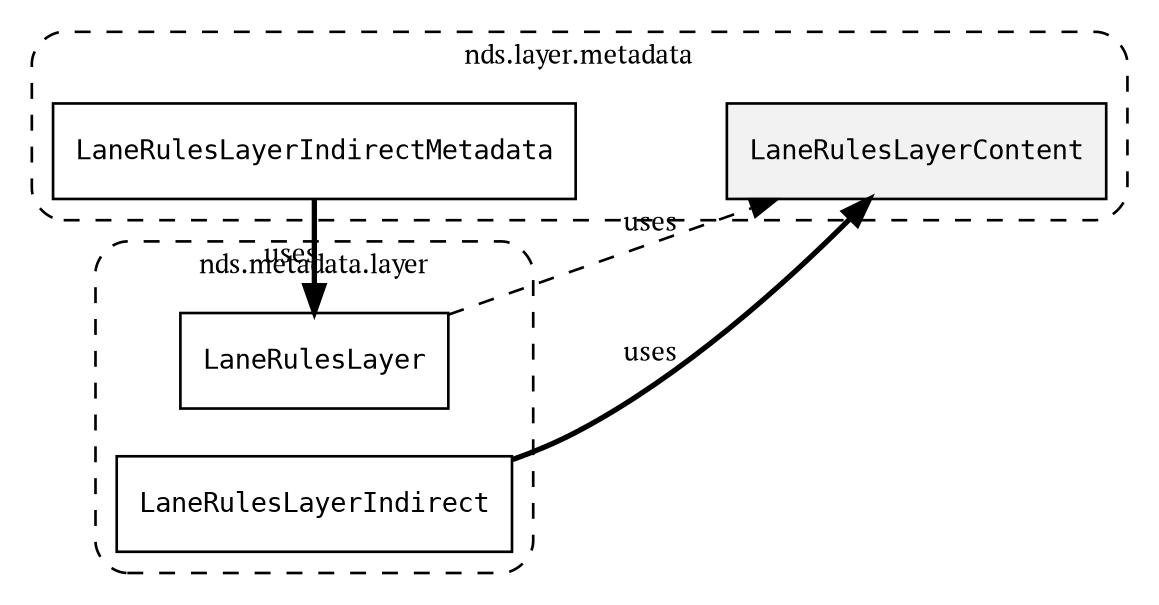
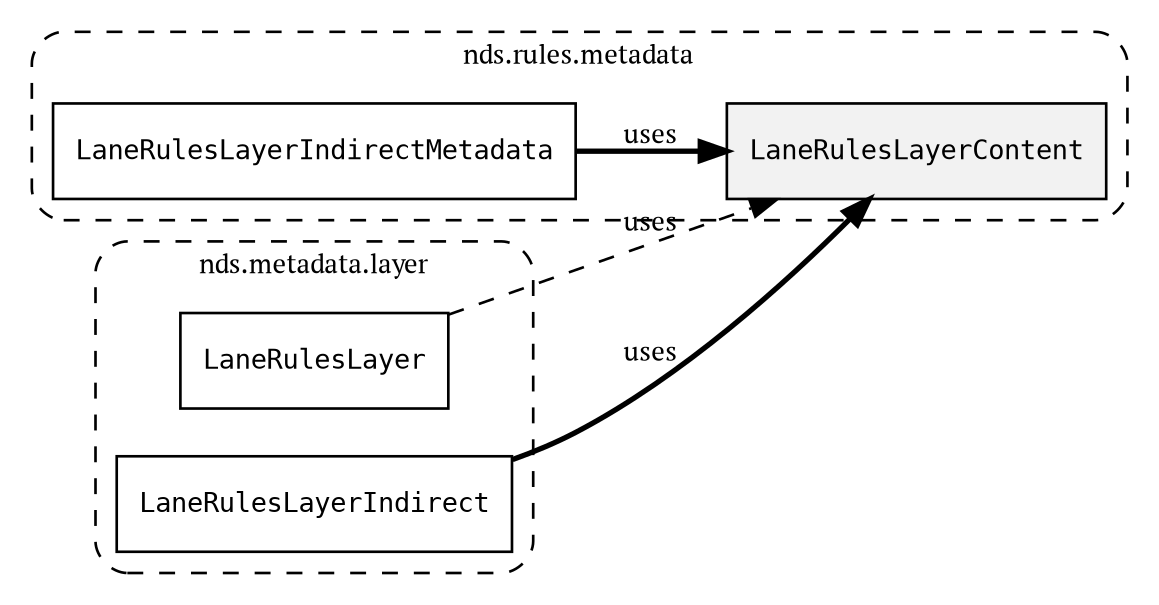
cluster "nds.layer.metadata": label "nds.layer.metadata" -> "nds.rules.metadata"
edge "LaneRulesLayerIndirectMetadata" -> "LaneRulesLayer": now "LaneRulesLayerIndirectMetadata" -> "LaneRulesLayerContent"
